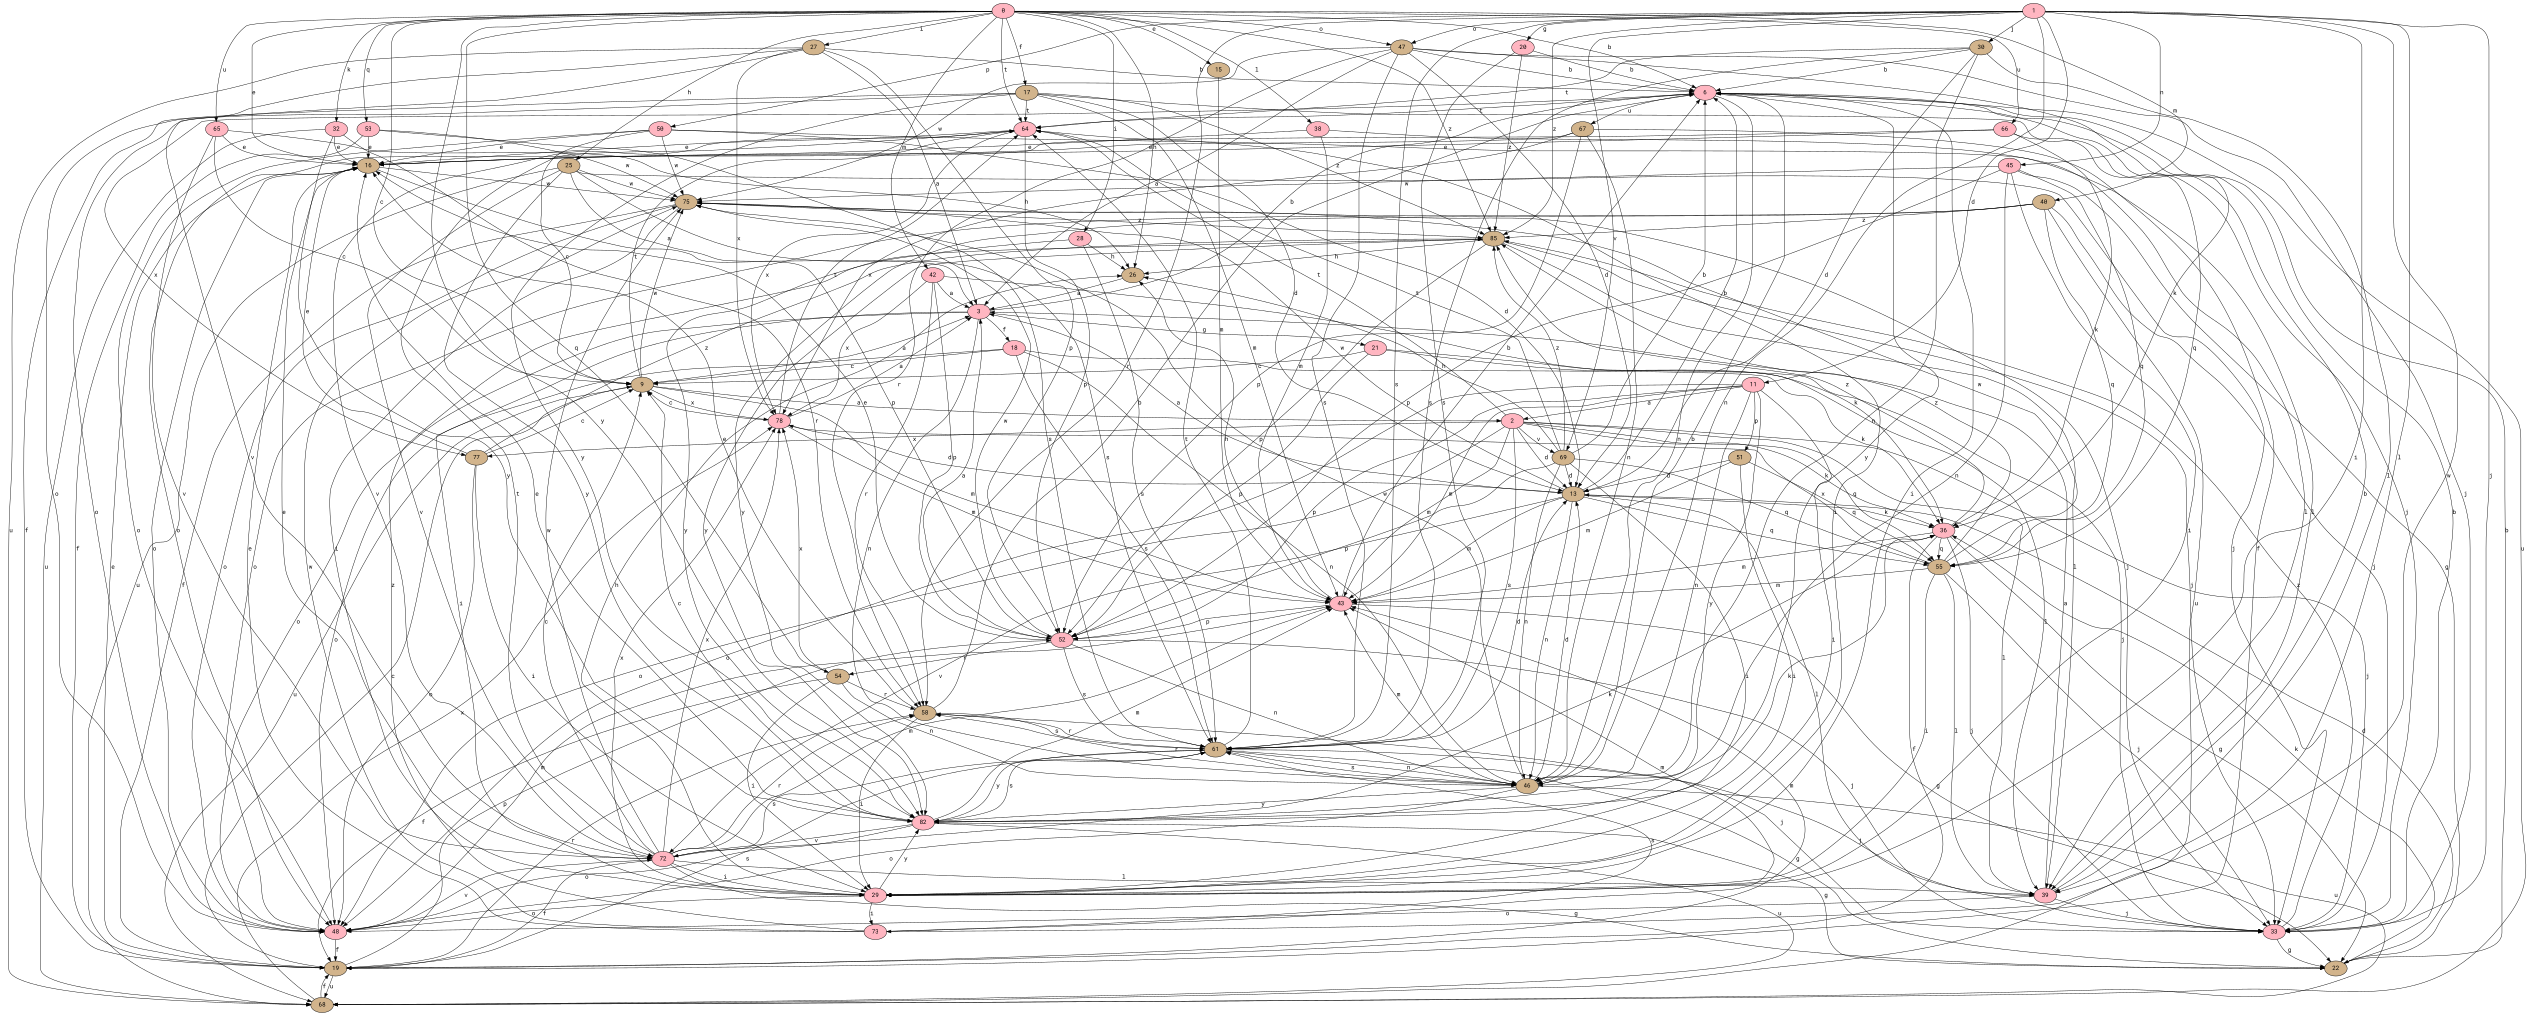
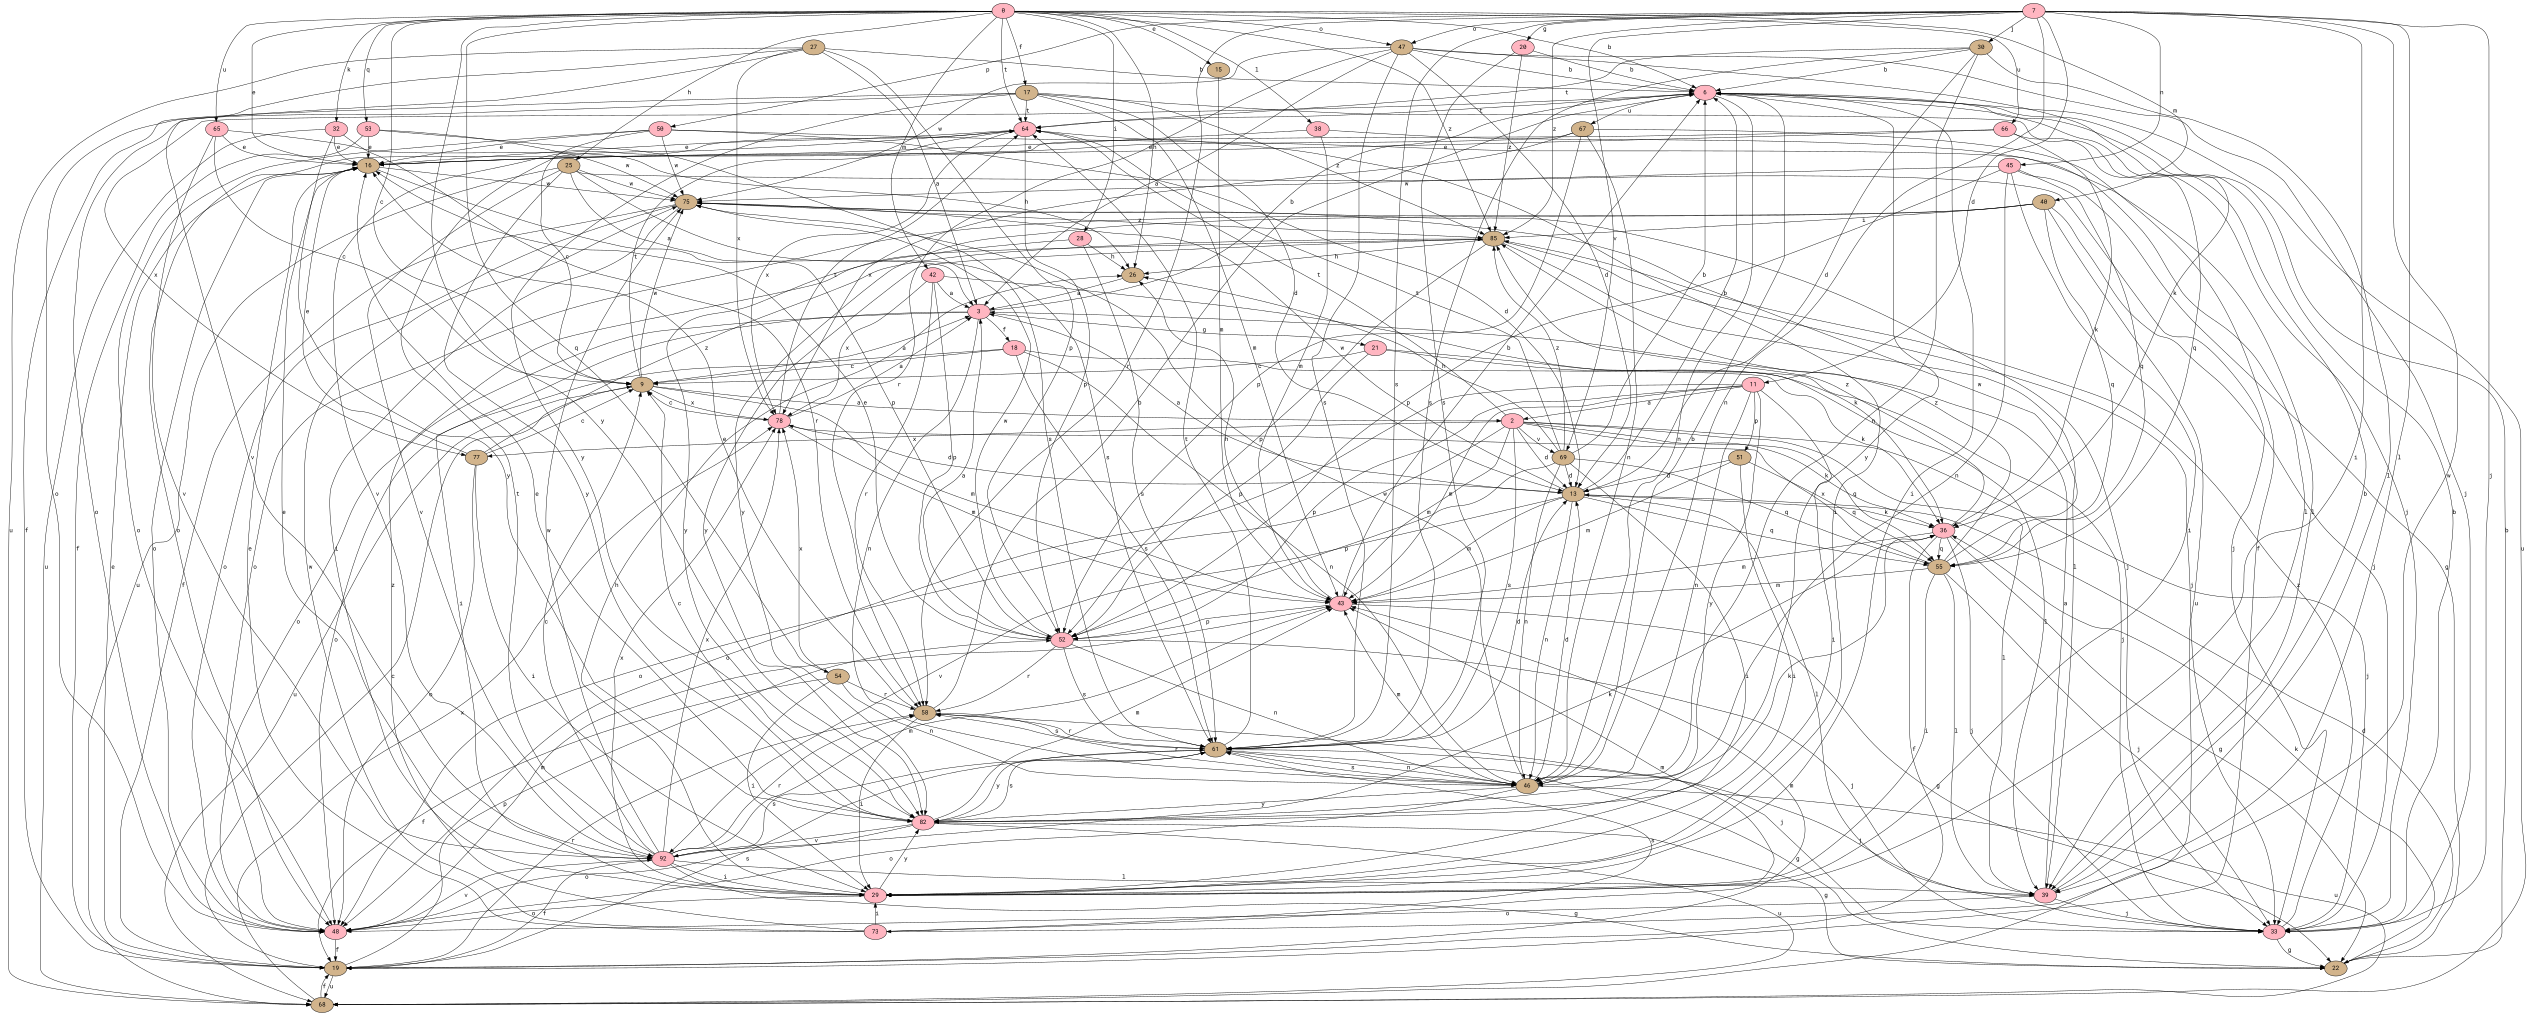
node "1": label "1" -> "7"
edge "0" -> "27": removed, label "i"
edge "40" -> "85": label "z" -> "i"
edge "52" -> "54": now "52" -> "58"
node "72": label "72" -> "92"
edge "29" -> "73": reversed
